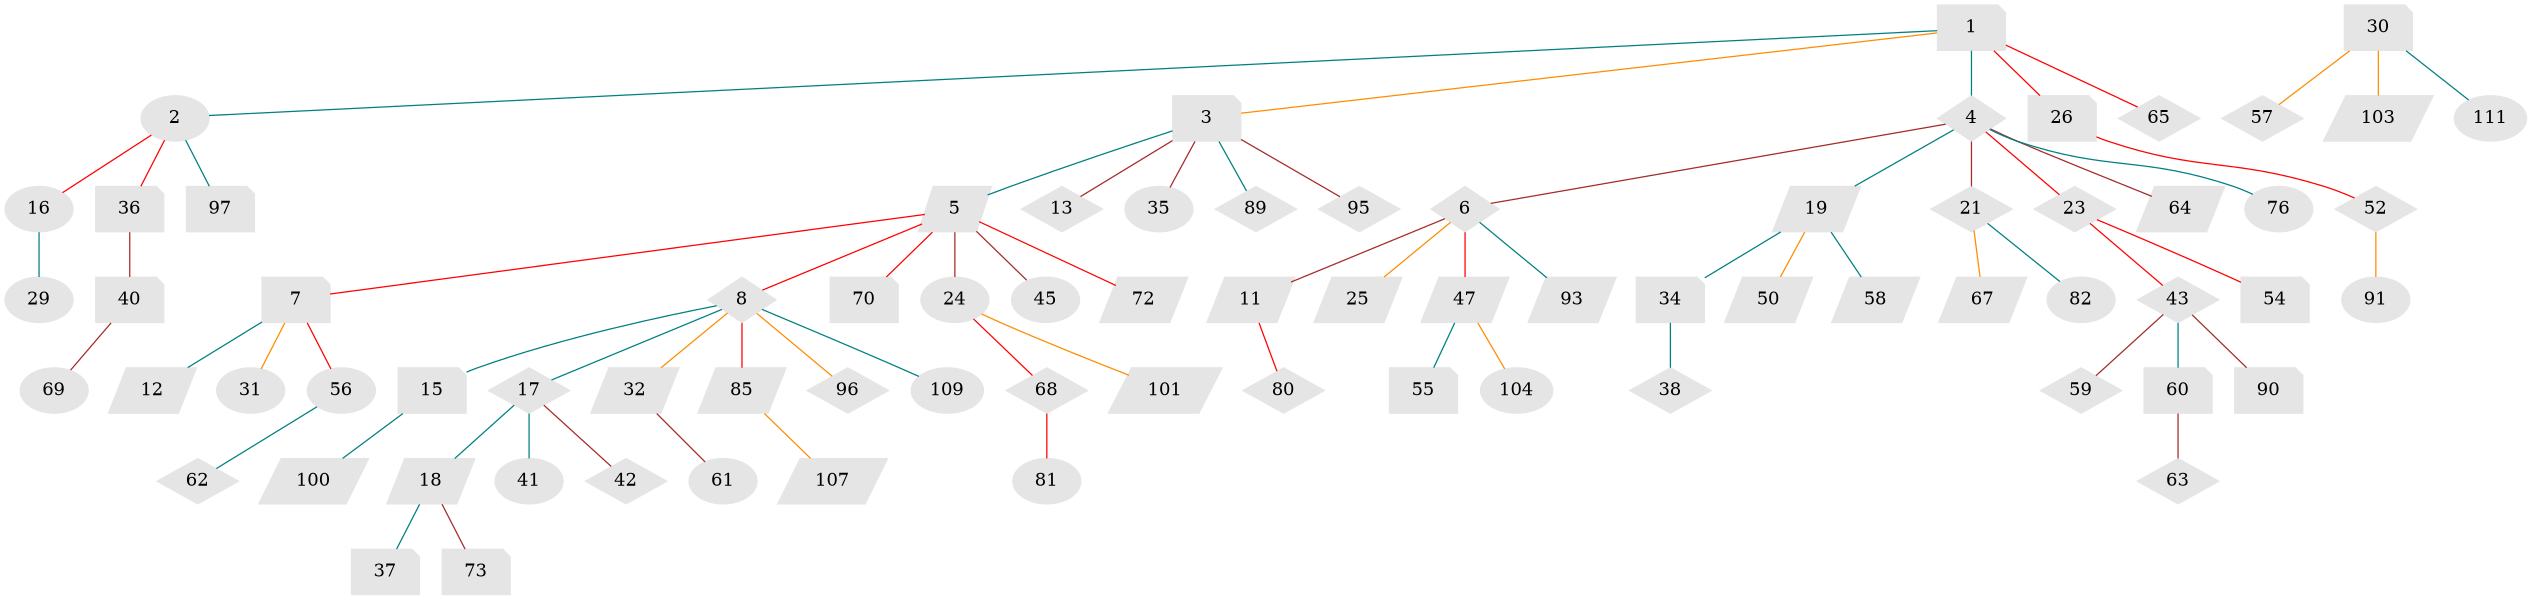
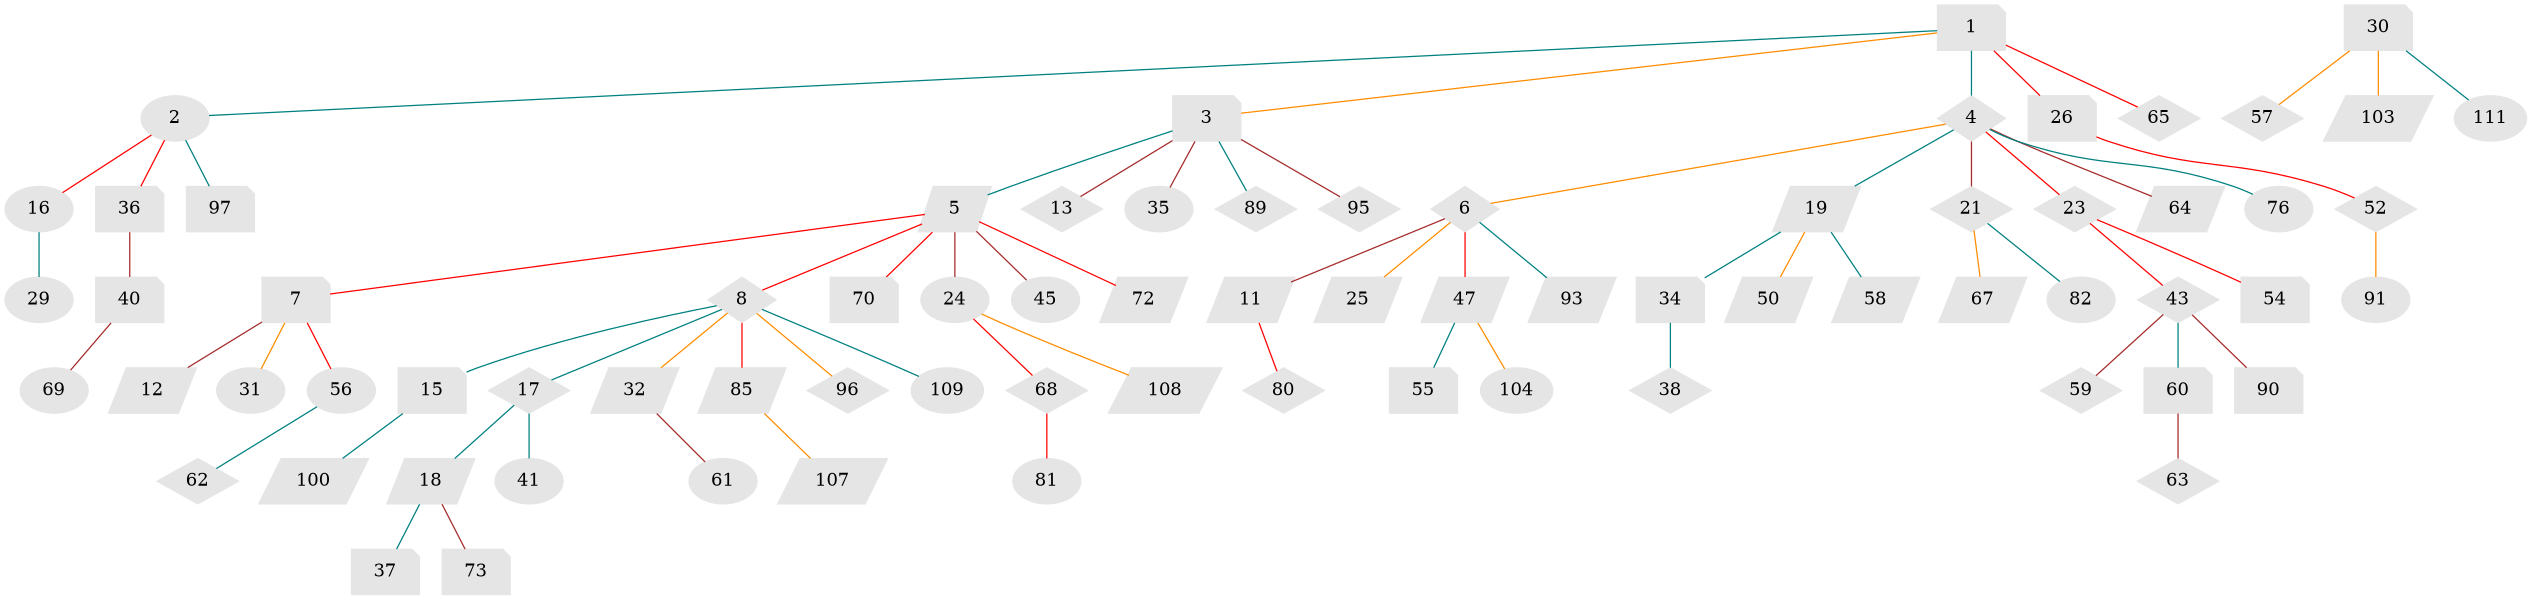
edge "4" -- "6": color brown -> darkorange
edge "7" -- "12": color teal -> brown
node "101": label "101" -> "108"
node "42": removed
